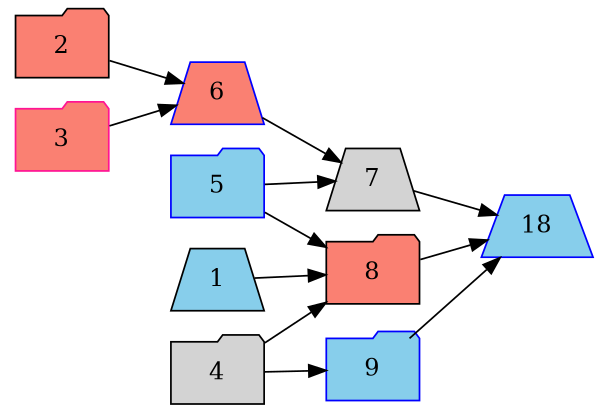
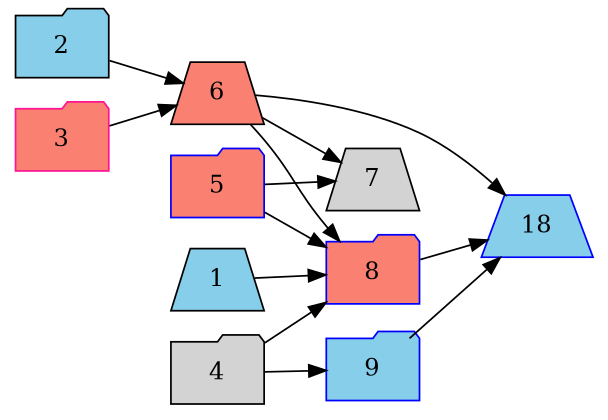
node "2": fillcolor salmon -> skyblue
node "6": color blue -> black
edge "6" -> "8": added
node "5": fillcolor skyblue -> salmon
edge "7" -> "18": now "6" -> "18"
node "8": color black -> blue
